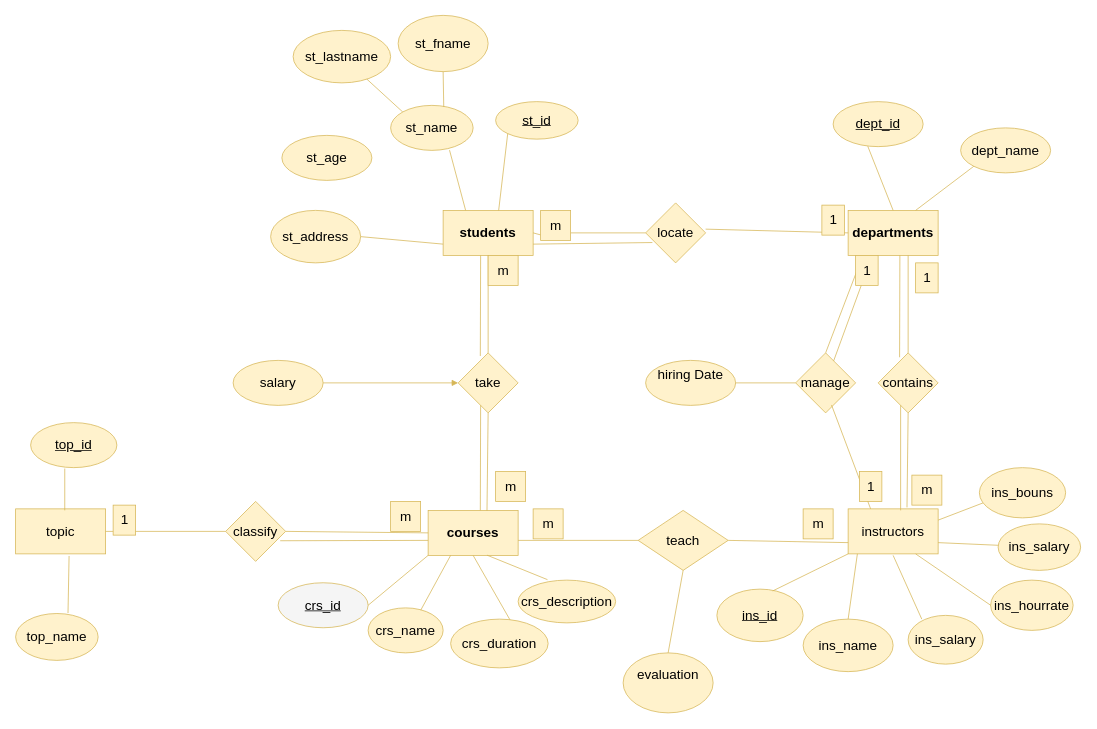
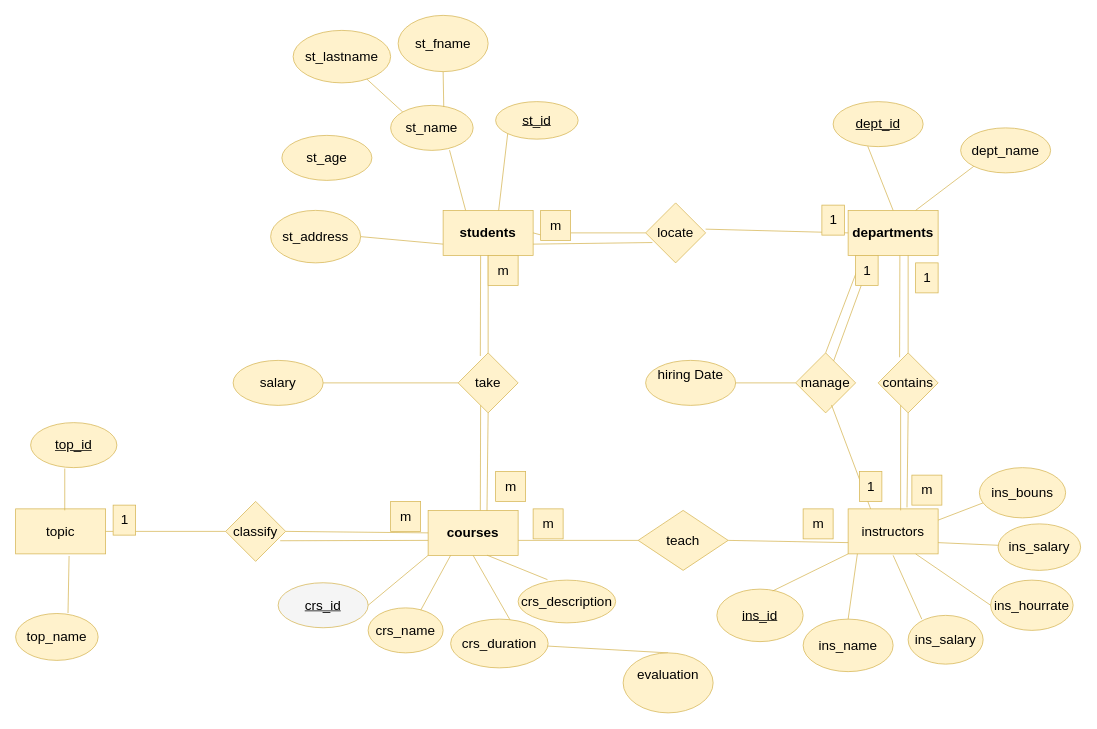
edge "salary" -> "take": arrowhead block -> none
edge "teach" -- "evaluation": now "crs_duration" -- "evaluation"
